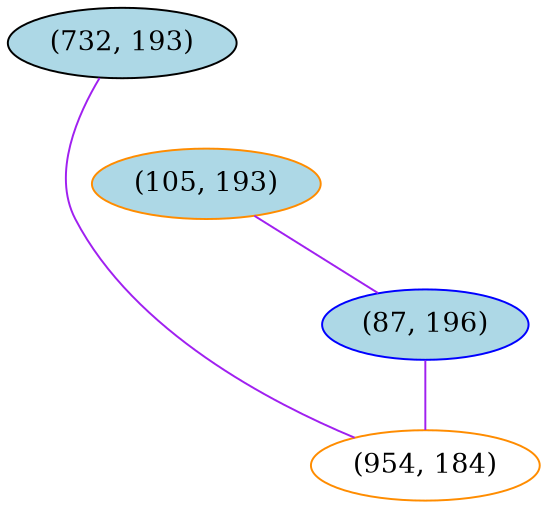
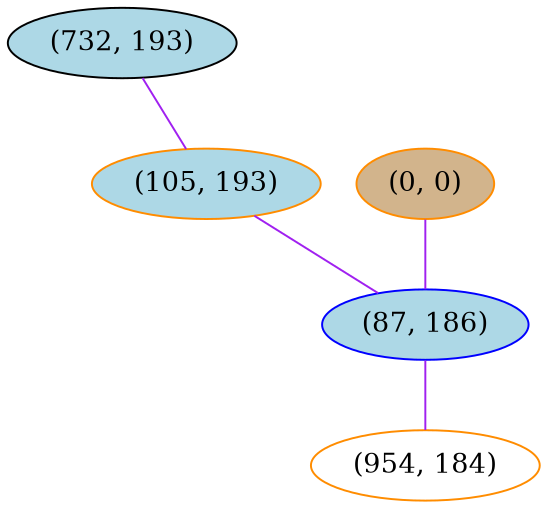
node "(0, 0)": added
edge "(732, 193)" -- "(954, 184)": now "(732, 193)" -- "(105, 193)"
node "(87, 196)": label "(87, 196)" -> "(87, 186)"
